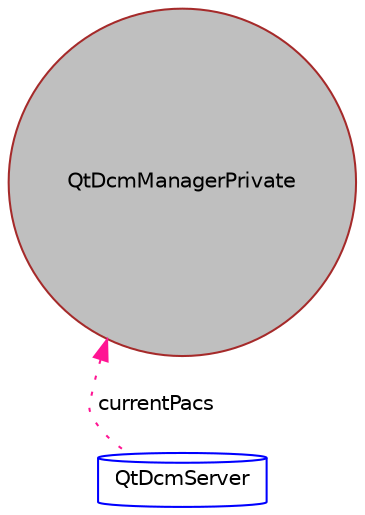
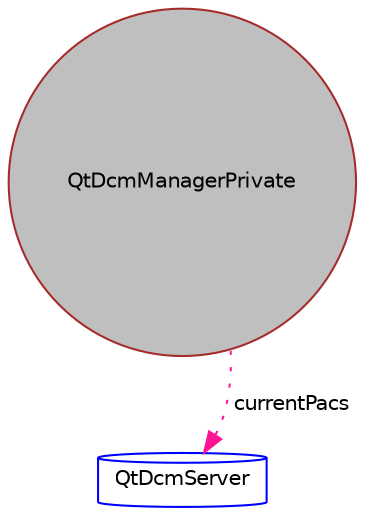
edge "QtDcmServer" -> "QtDcmManagerPrivate": reversed
